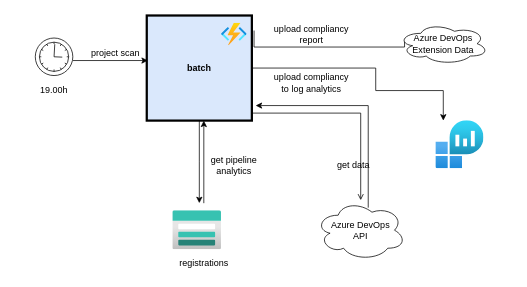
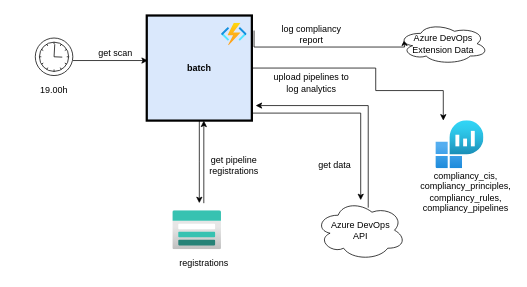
node "upload compliancy report": label "upload compliancy report" -> "log compliancy report"
edge "Azure DevOps Extension Data" -- "batch": arrowhead none -> classic
node "project scan": label "project scan" -> "get scan"
node "upload compliancy to log analytics": label "upload compliancy to log analytics" -> "upload pipelines to log analytics"
node "get pipeline analytics": label "get pipeline analytics" -> "get pipeline registrations"
node "get data": moved (353, 165) -> (335, 165)
node "compliancy_cis, compliancy_principles, compliancy_rules, compliancy_pipelines": added
edge "batch" -> "Azure DevOps API": arrowhead open -> classic
